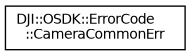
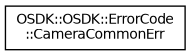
node "DJI::OSDK::ErrorCode ::CameraCommonErr": label "DJI::OSDK::ErrorCode ::CameraCommonErr" -> "OSDK::OSDK::ErrorCode ::CameraCommonErr"
